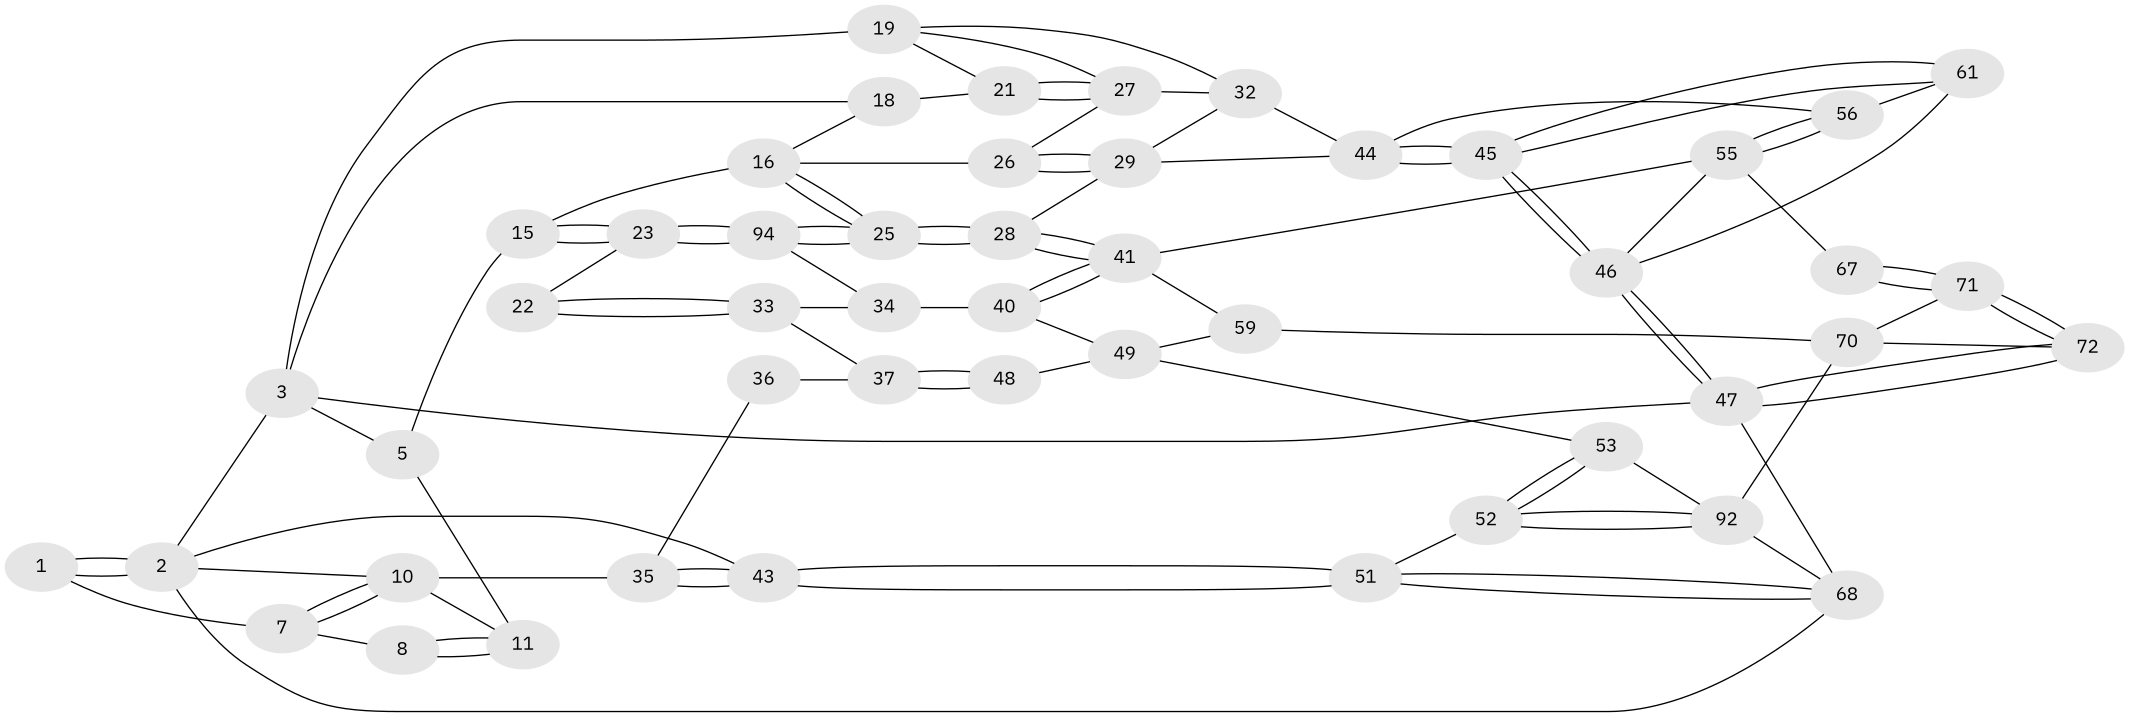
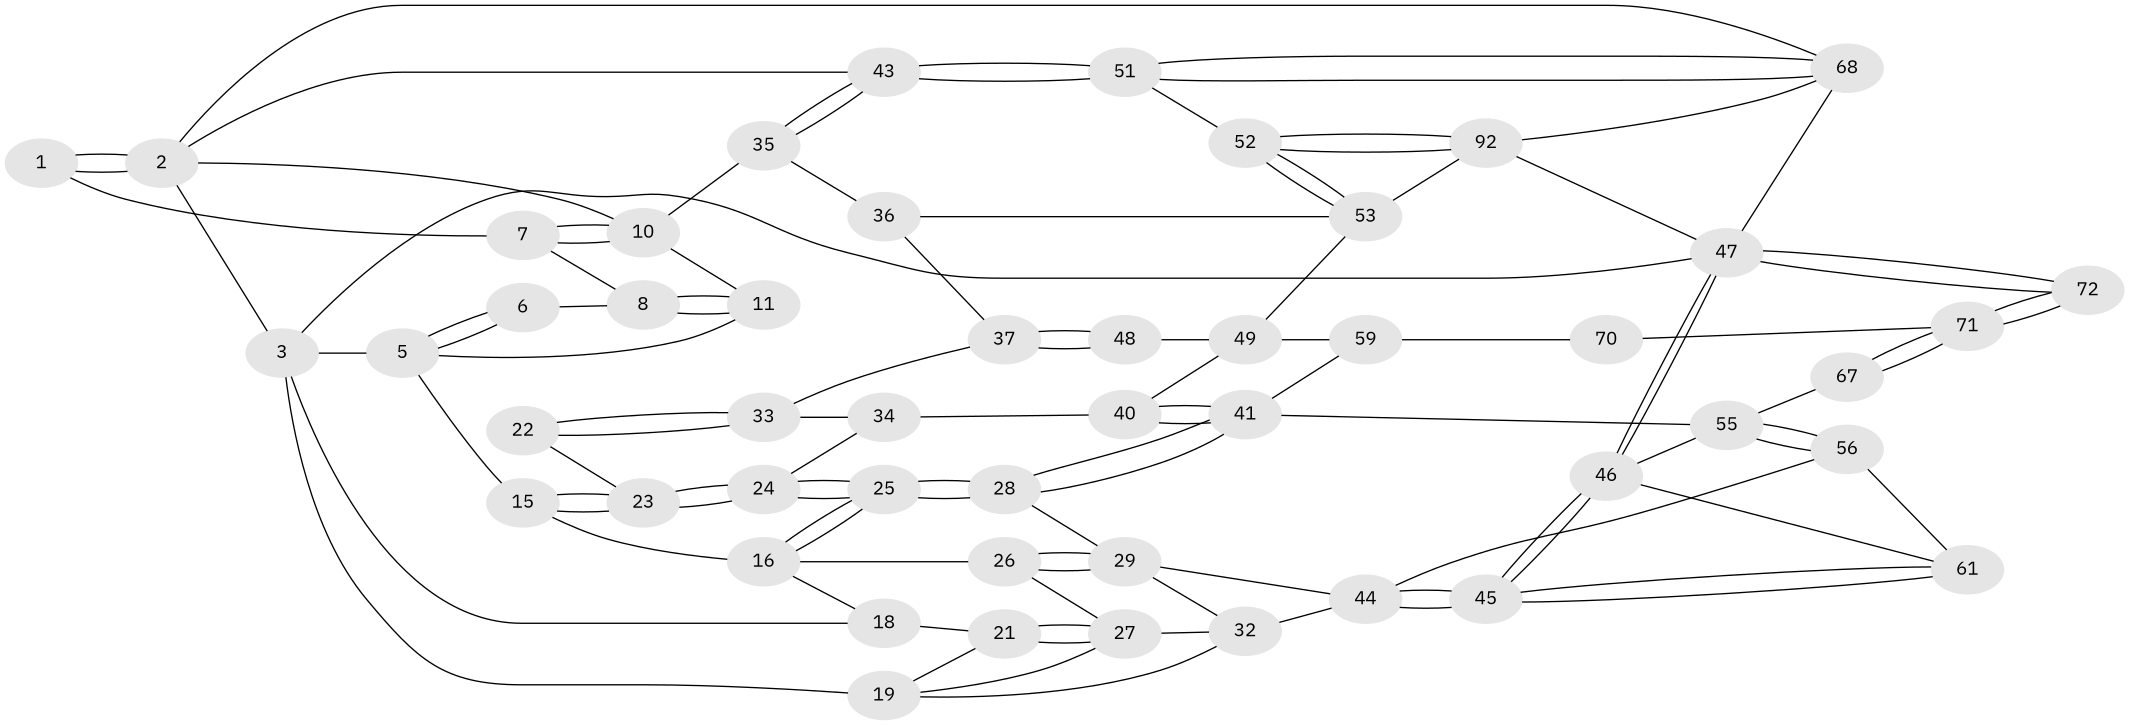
edge "36" -- "53": added
node "94": label "94" -> "24"
node "6": added
edge "70" -- "72": removed
edge "70" -- "92": now "47" -- "92"
